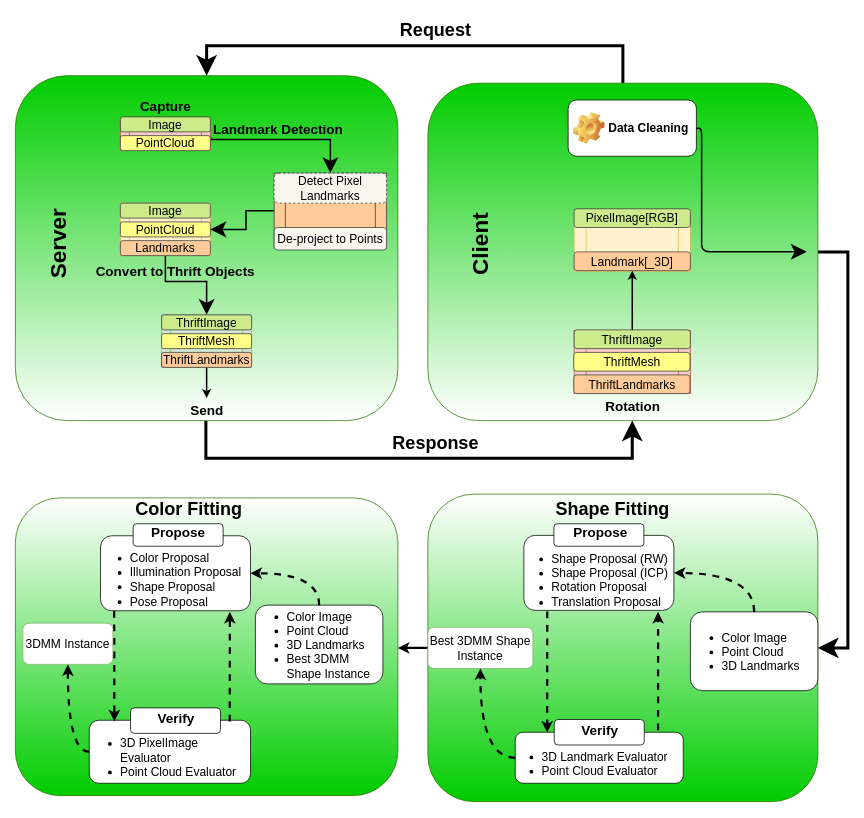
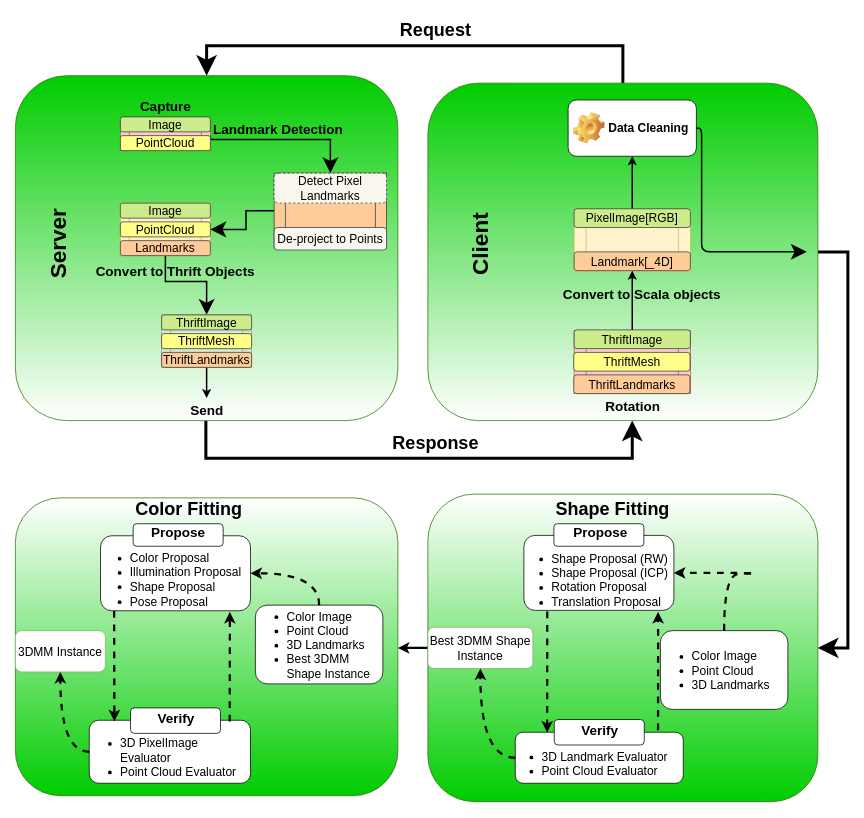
edge "PixelImage[RGB]" -> "Data Cleaning": added
node "Landmark[_3D]": label "Landmark[_3D]" -> "Landmark[_4D]"
node "Convert to Scala objects": added
node "3DMM Instance": moved (68, 644) -> (60, 651)
node "Color Image Point Cloud 3D Landmarks": moved (754, 651) -> (724, 670)
